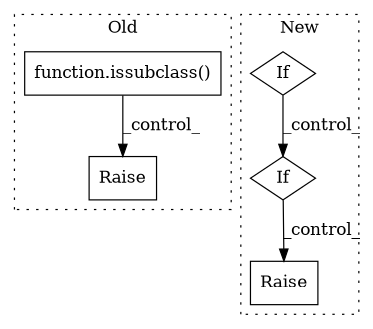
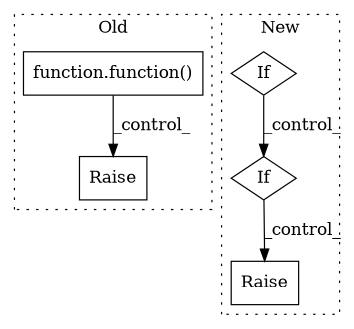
node "function.issubclass()": label "function.issubclass()" -> "function.function()"
